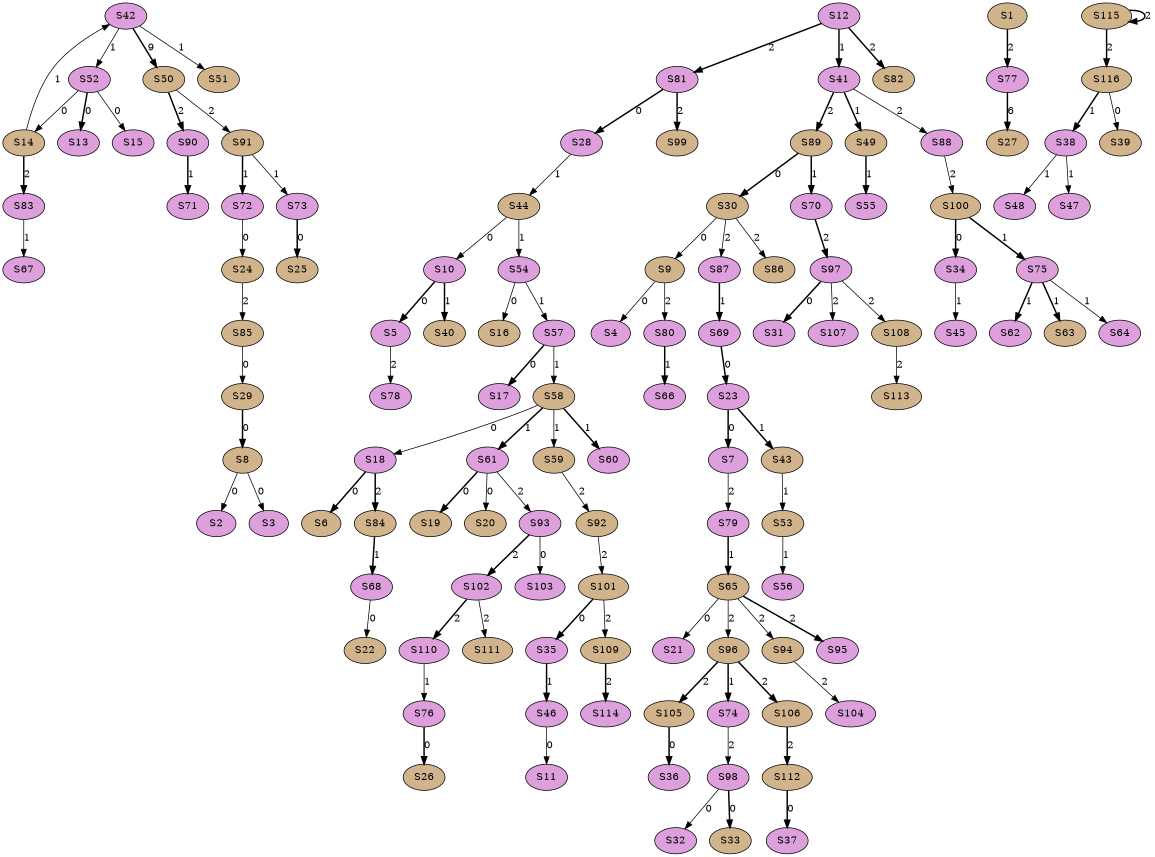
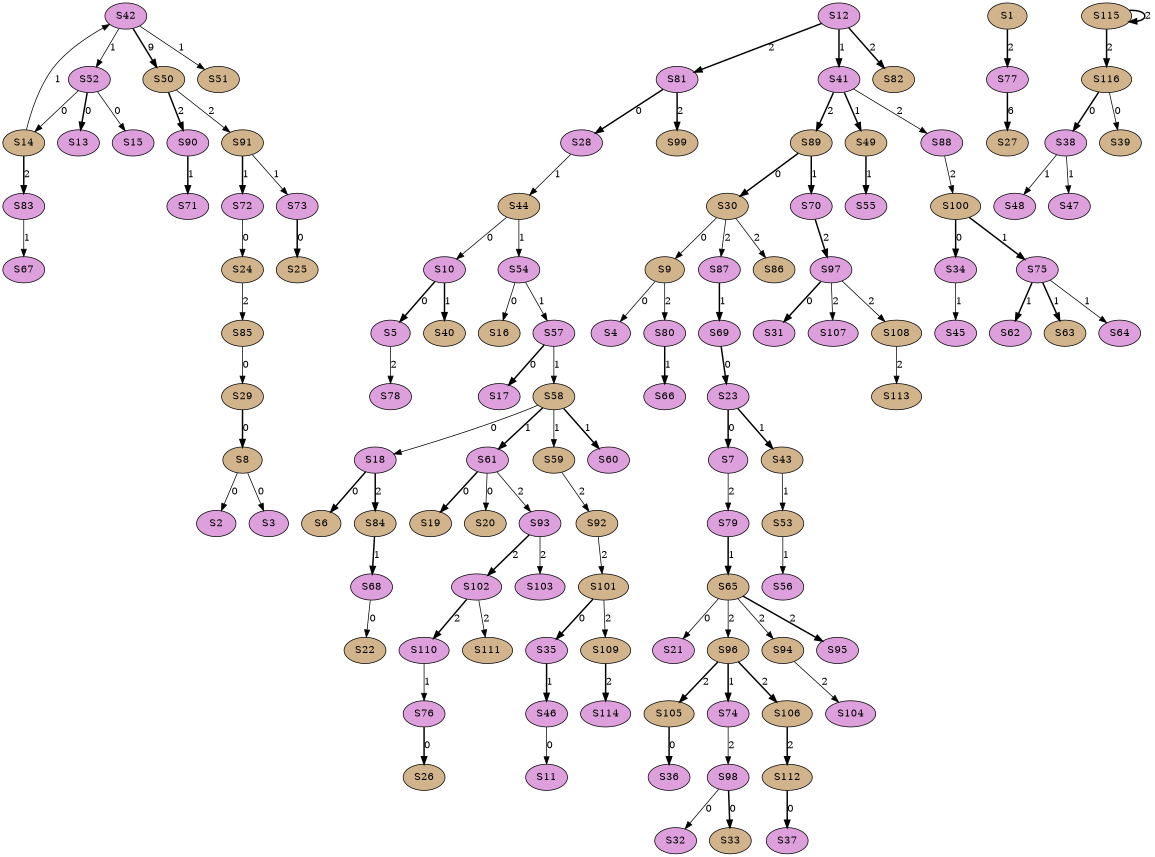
edge "S116" -> "S38": label "1" -> "0"
edge "S93" -> "S103": label "0" -> "2"
